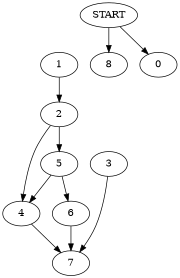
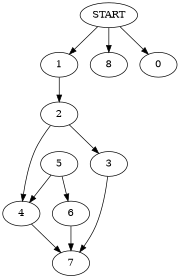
edge "START" -> "1": added
edge "2" -> "5": now "2" -> "3"
